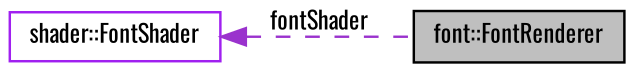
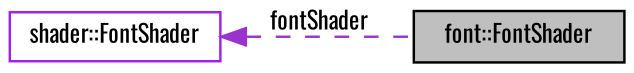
node "font::FontRenderer": label "font::FontRenderer" -> "font::FontShader"
